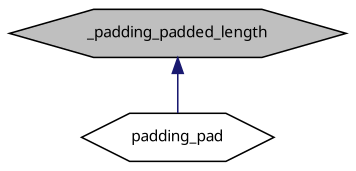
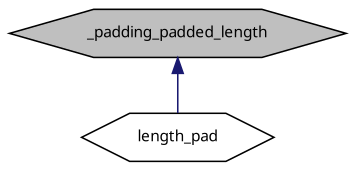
node "padding_pad": label "padding_pad" -> "length_pad"
